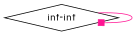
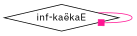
node "inf-inf": label "inf-inf" -> "inf-kaêkaE"
